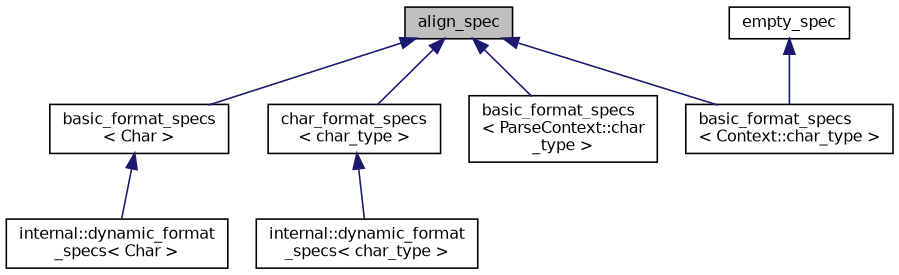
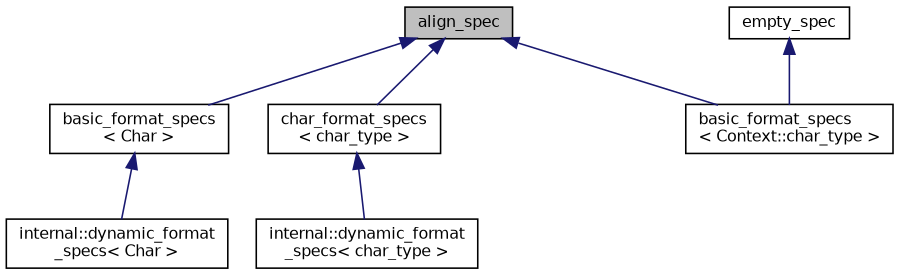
node "basic_format_specs < ParseContext::char _type >": removed
